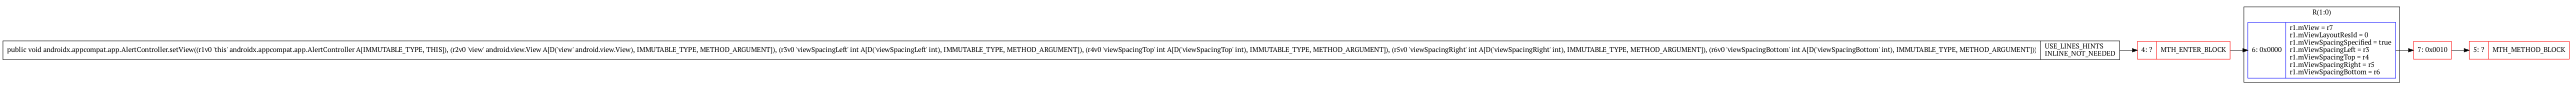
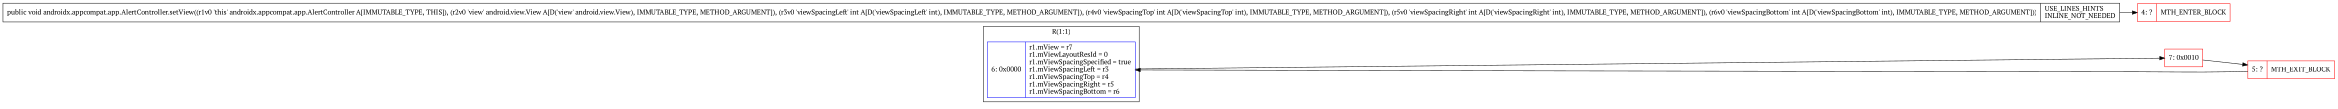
cluster "R(1:0)": label "R(1:0)" -> "R(1:1)"
edge "4: ?" -> "6: 0x0000": now "5: ?" -> "6: 0x0000"
node "5: ?": text "MTH_METHOD_BLOCK" -> "MTH_EXIT_BLOCK"
